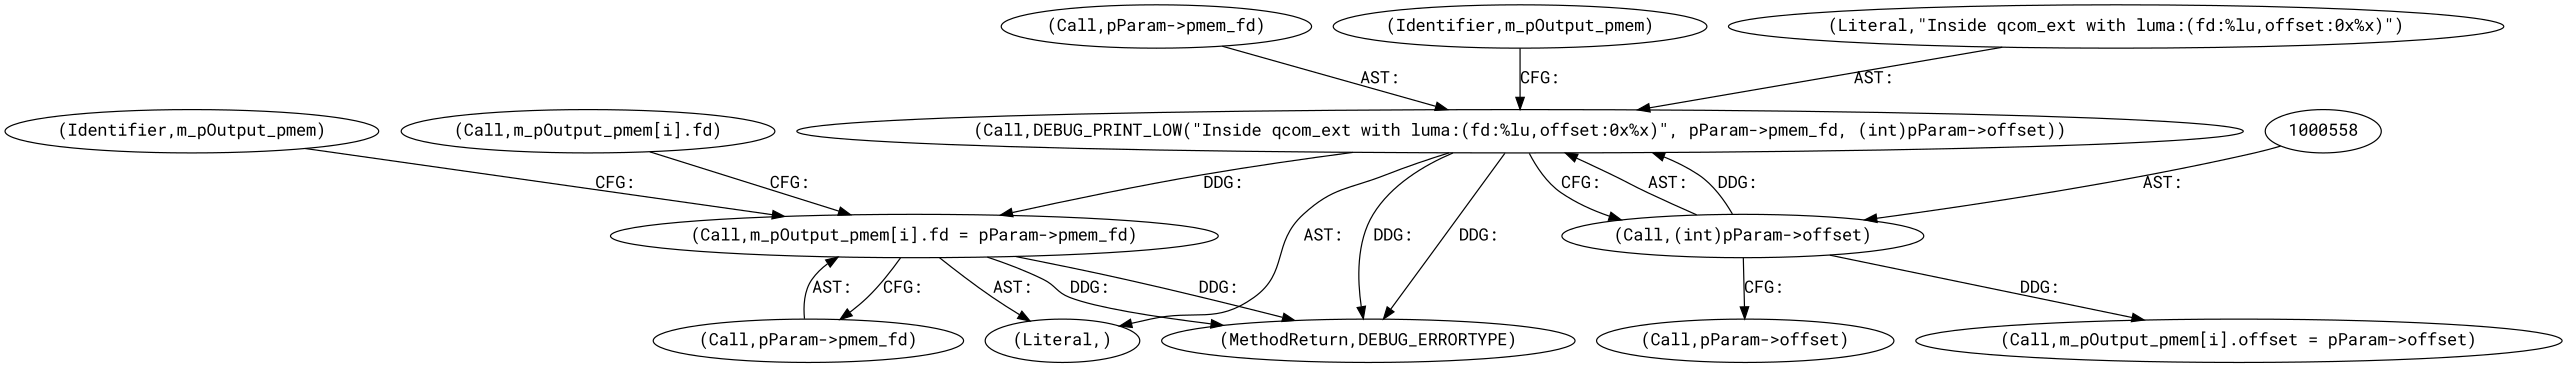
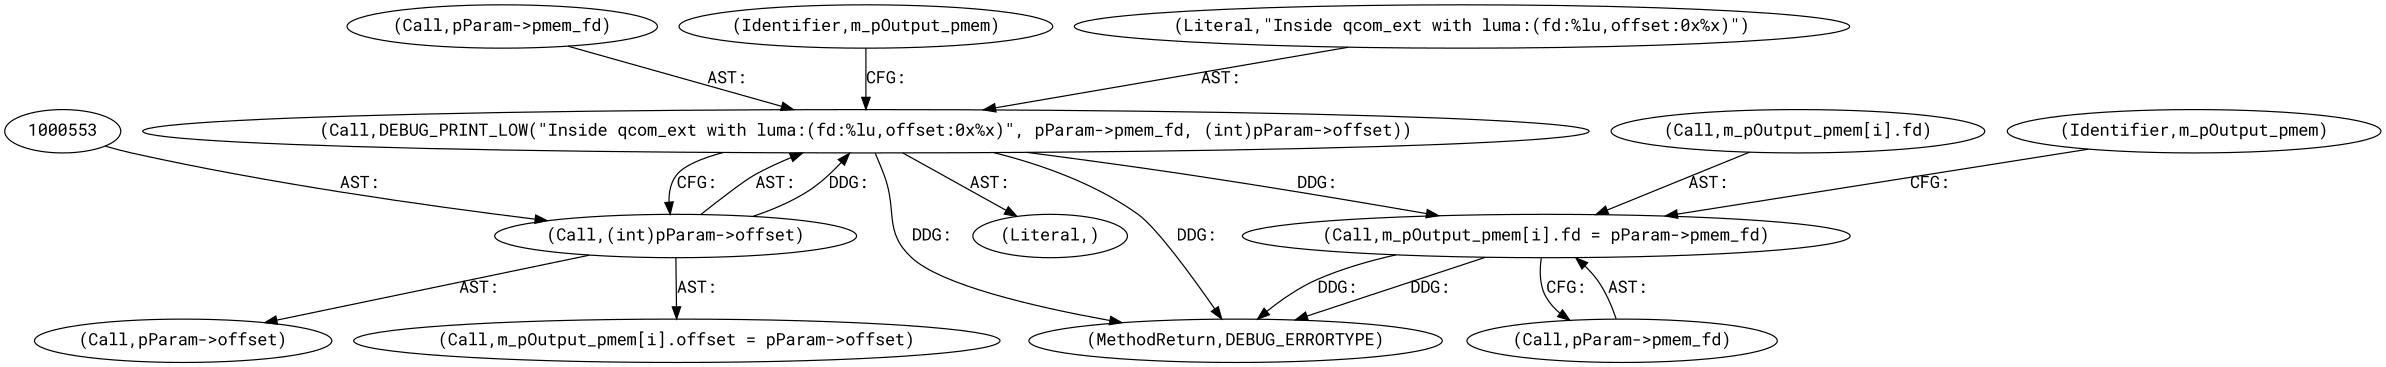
node "1000558": label "1000558" -> "1000553"
edge "(Call,m_pOutput_pmem[i].fd)" -> "(Call,m_pOutput_pmem[i].fd = pParam->pmem_fd)": label "CFG: " -> "AST: "
edge "(Call,m_pOutput_pmem[i].fd = pParam->pmem_fd)" -> "(Literal,)": removed, label "AST:"
edge "(Call,(int)pParam->offset)" -> "(Call,pParam->offset)": label "CFG: " -> "AST: "
edge "(Call,(int)pParam->offset)" -> "(Call,m_pOutput_pmem[i].offset = pParam->offset)": label "DDG: " -> "AST: "
